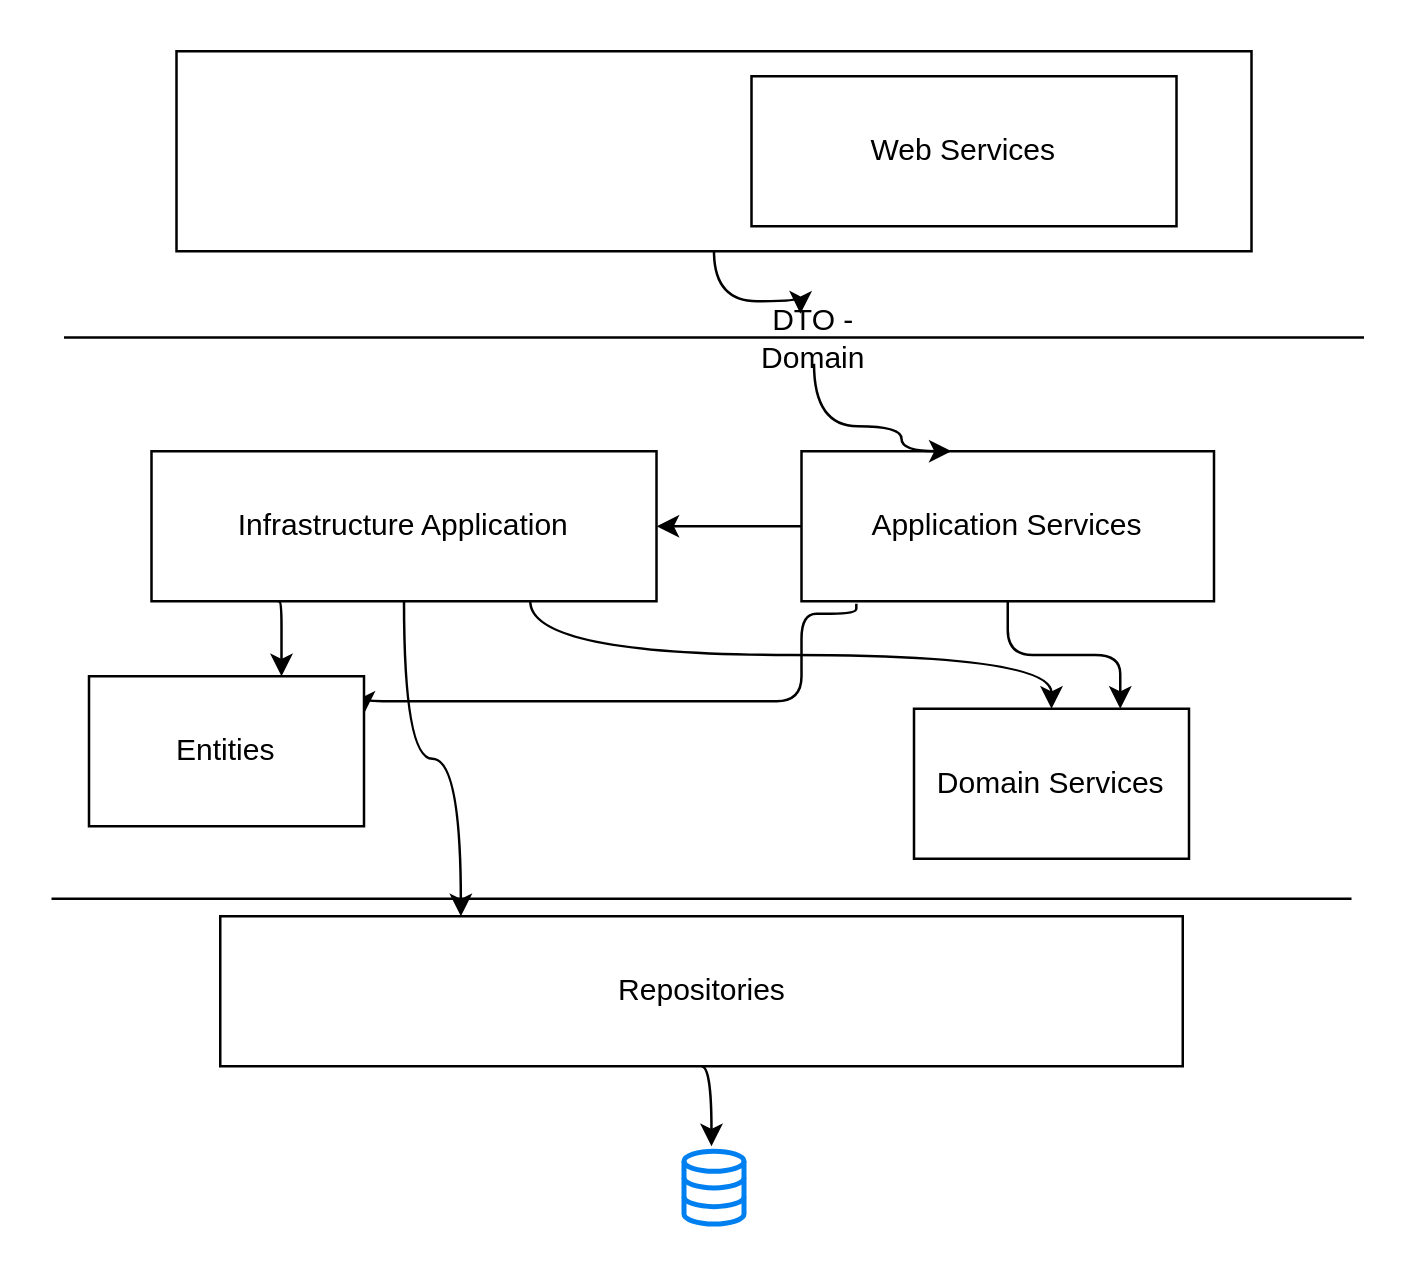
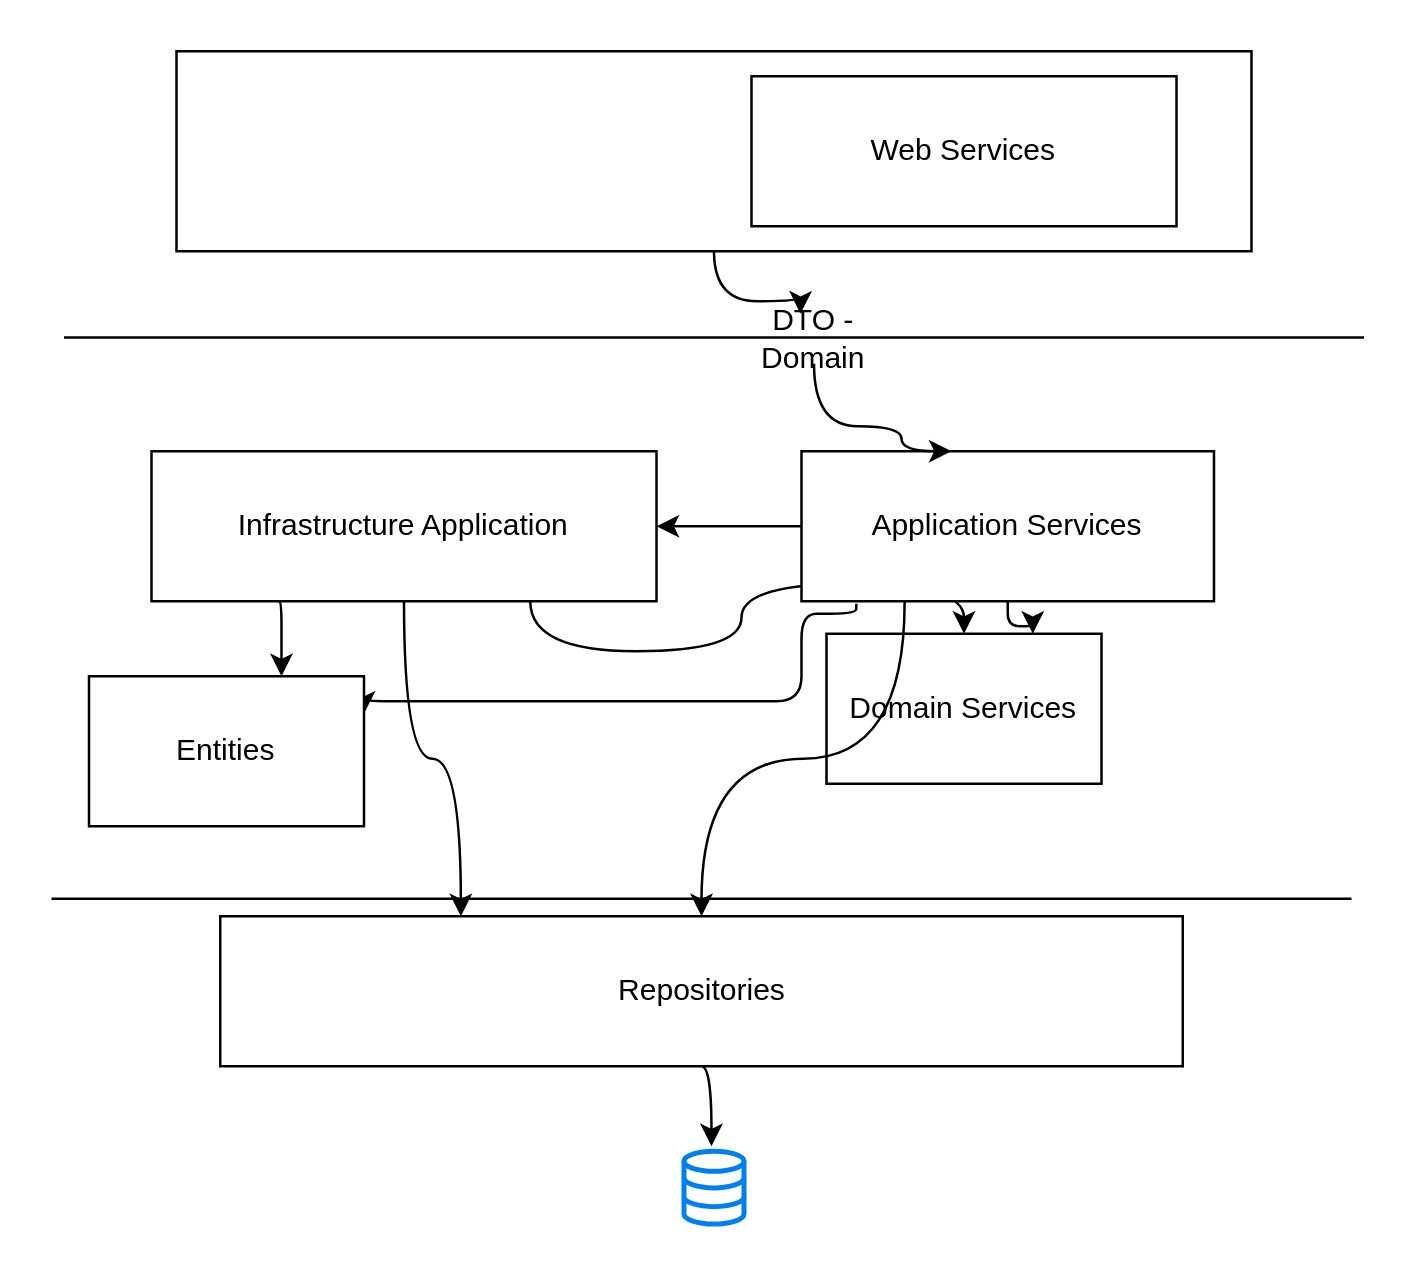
edge "Application Services" -> "Repositories": added
node "Domain Services": moved (1051, 784) -> (964, 709)
